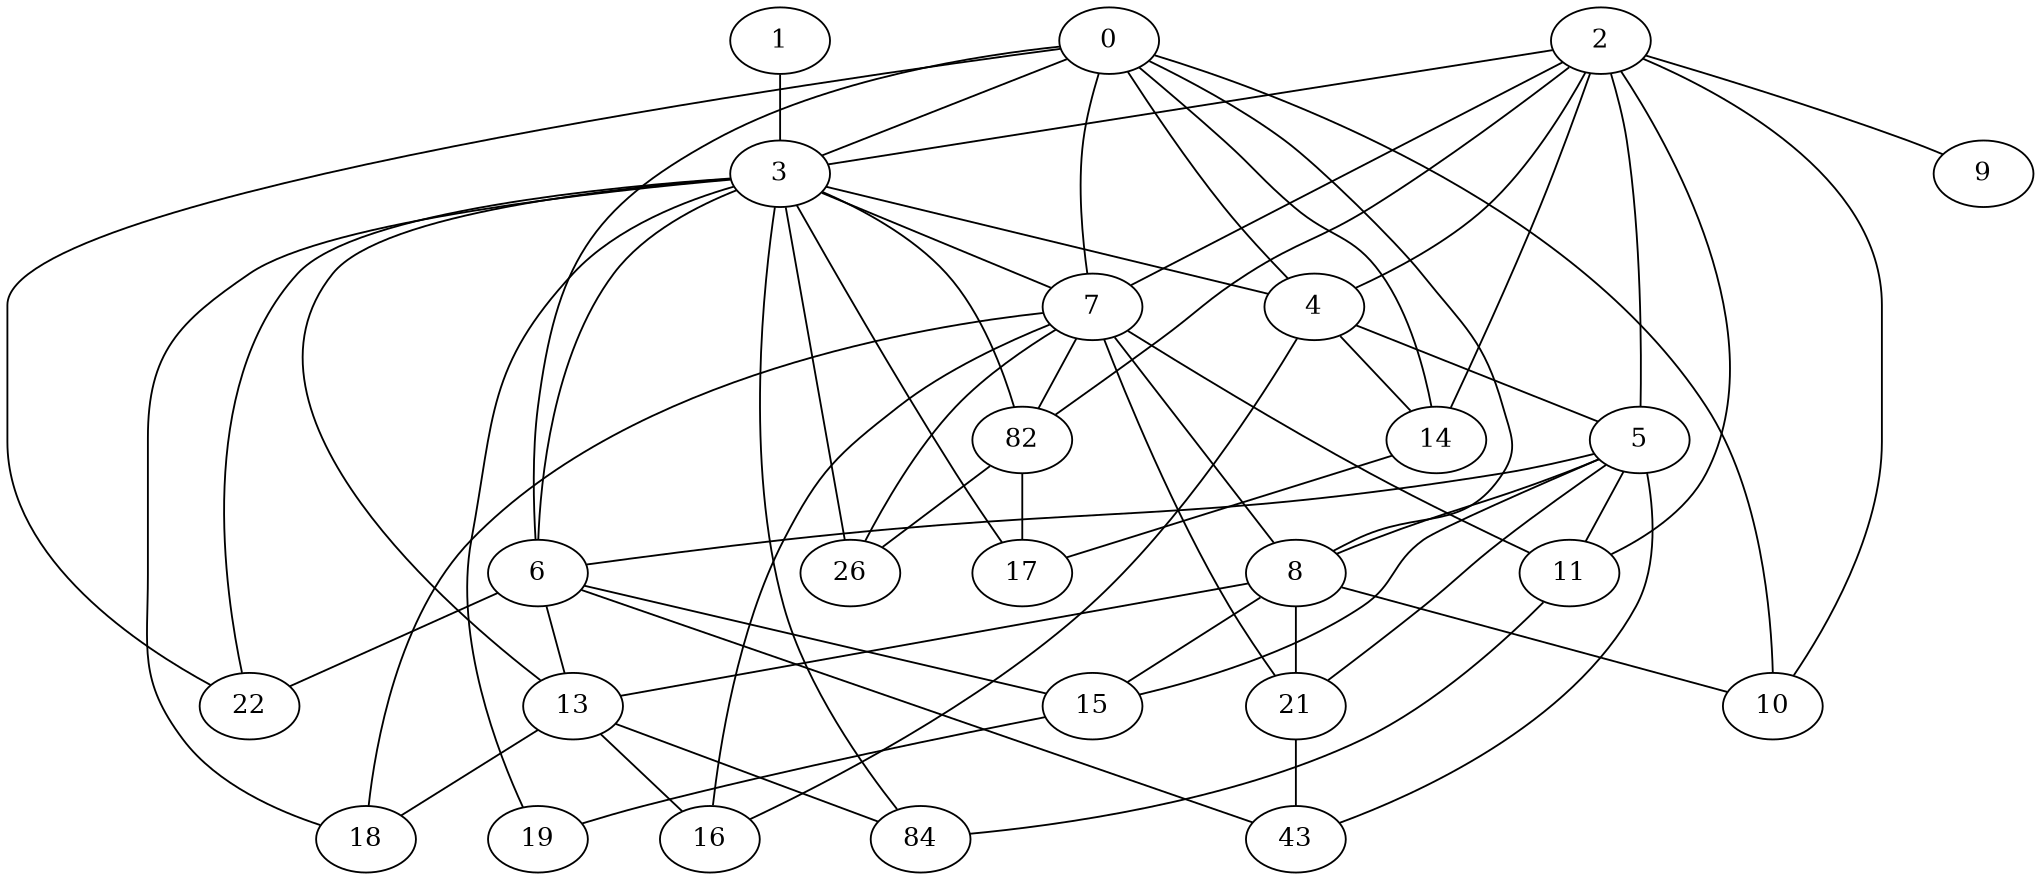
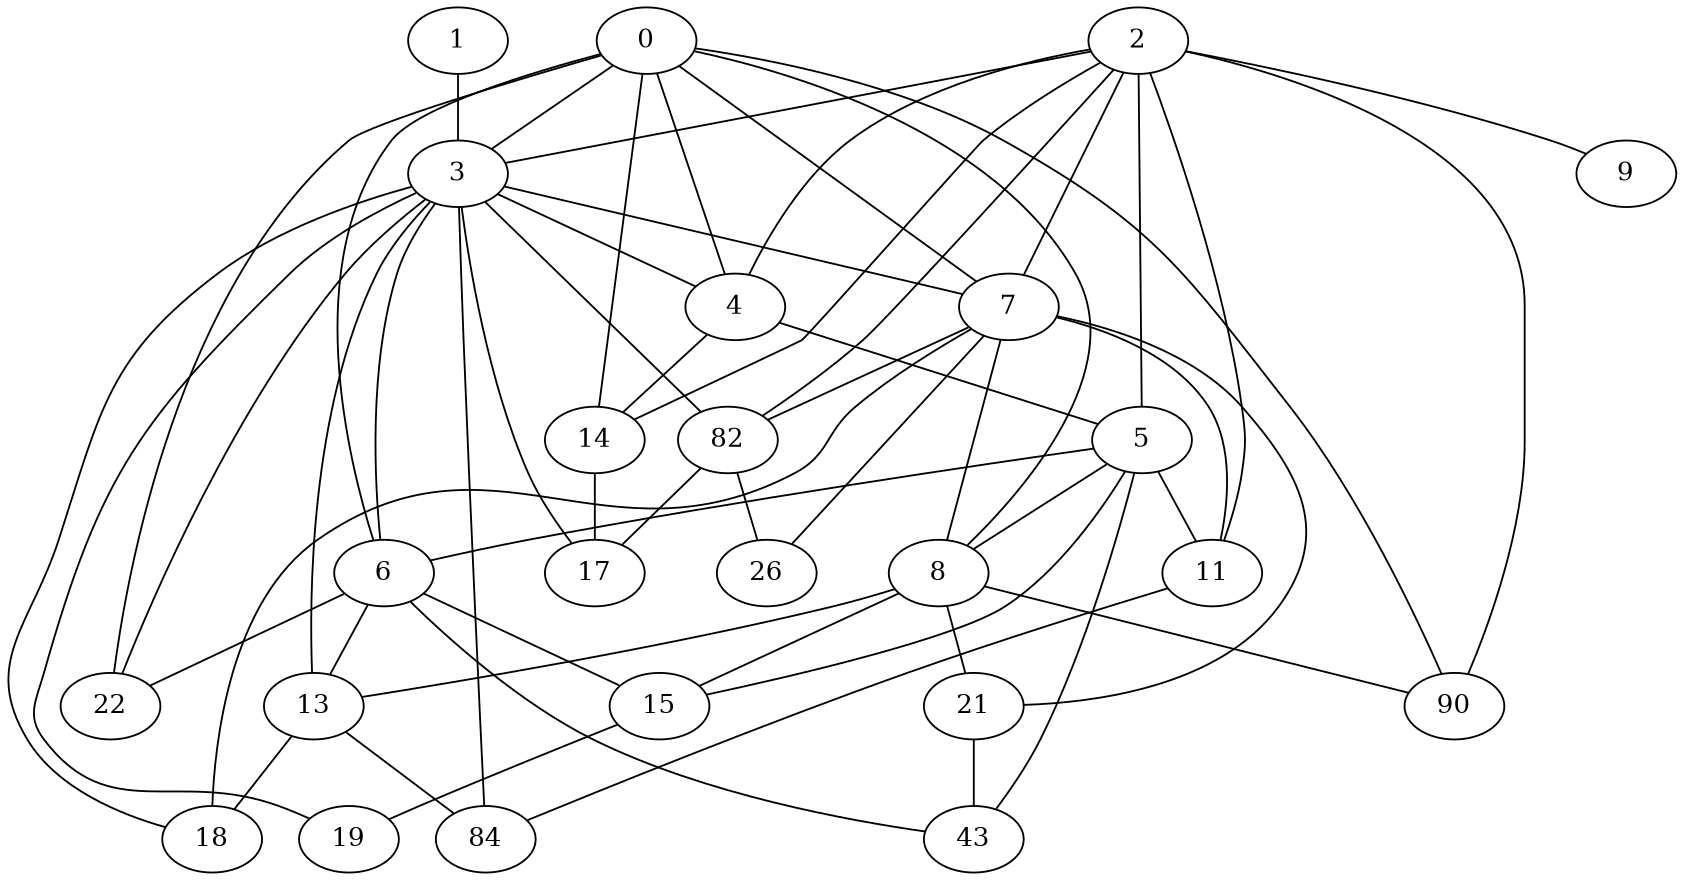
edge "3" -- "26": removed
edge "5" -- "21": removed
node "10": label "10" -> "90"
node "16": removed
